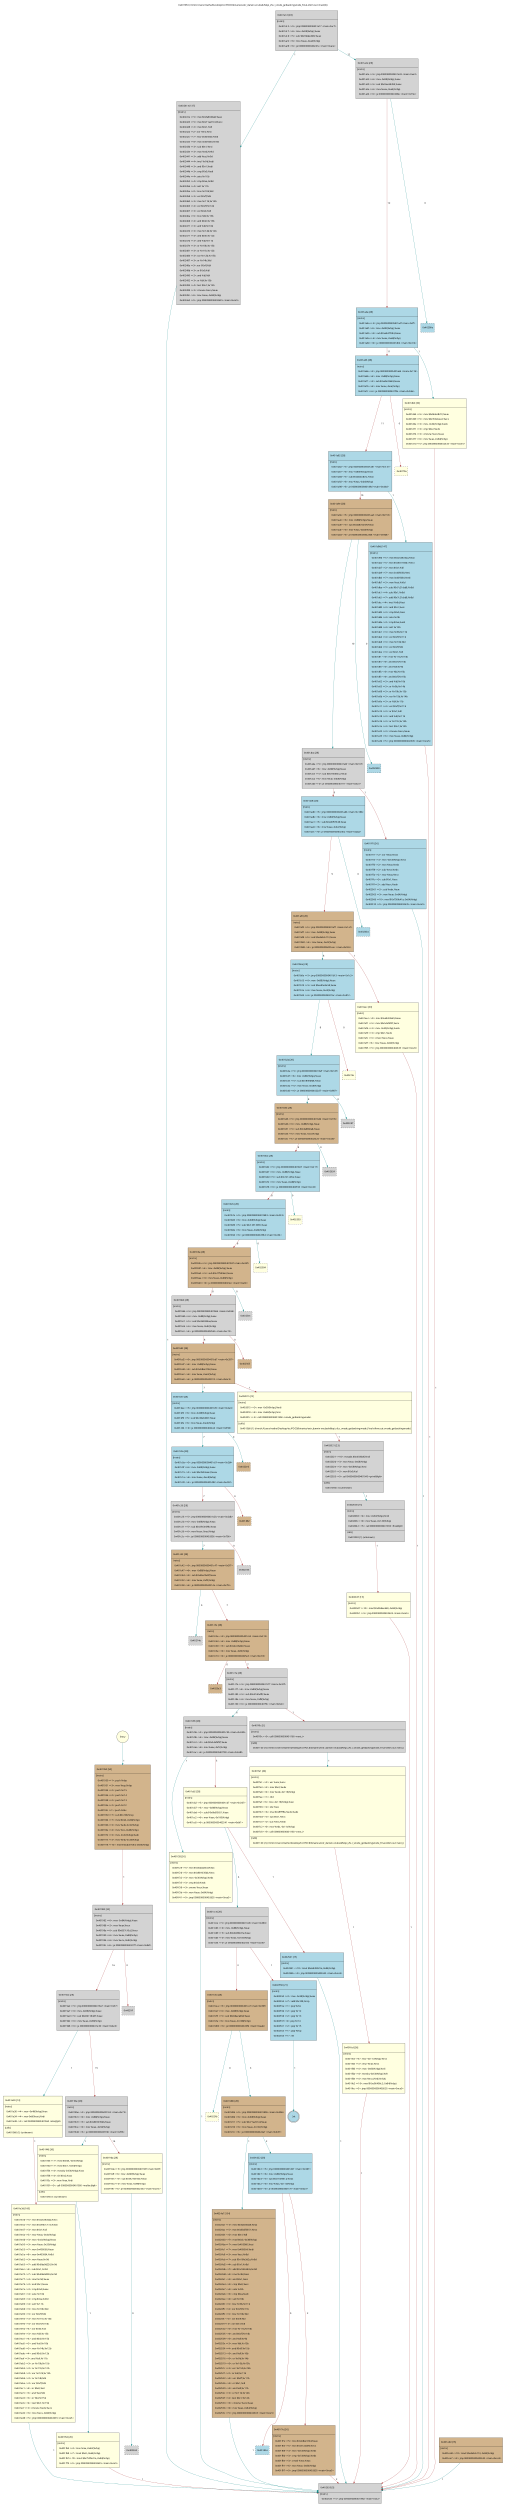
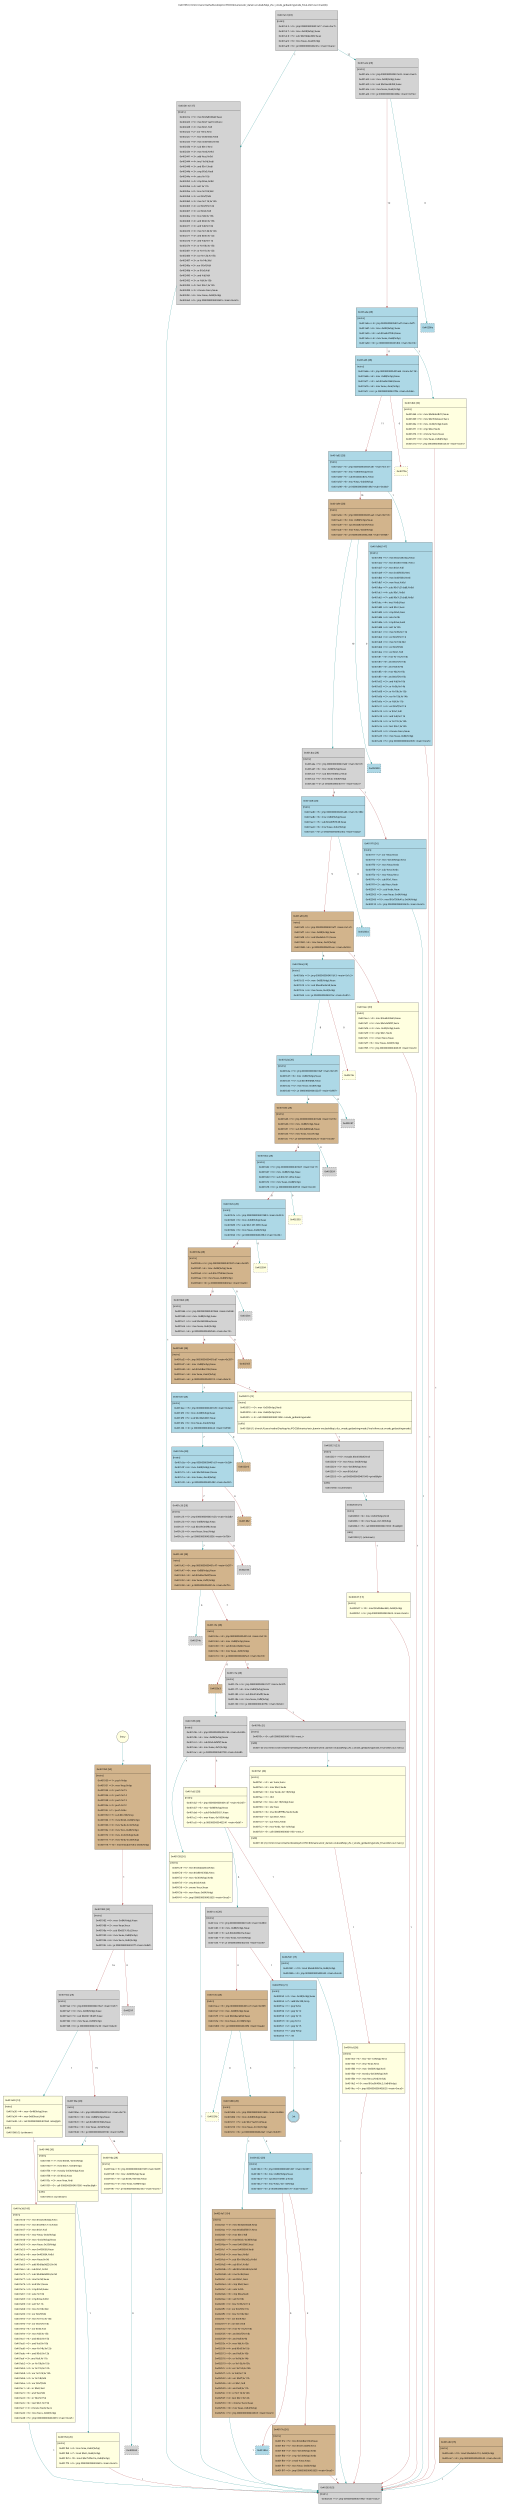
edge "0x401c7a [28]" -> "0x401c96 [28]": now "0x4025e3" -> "0x401c96 [28]"
